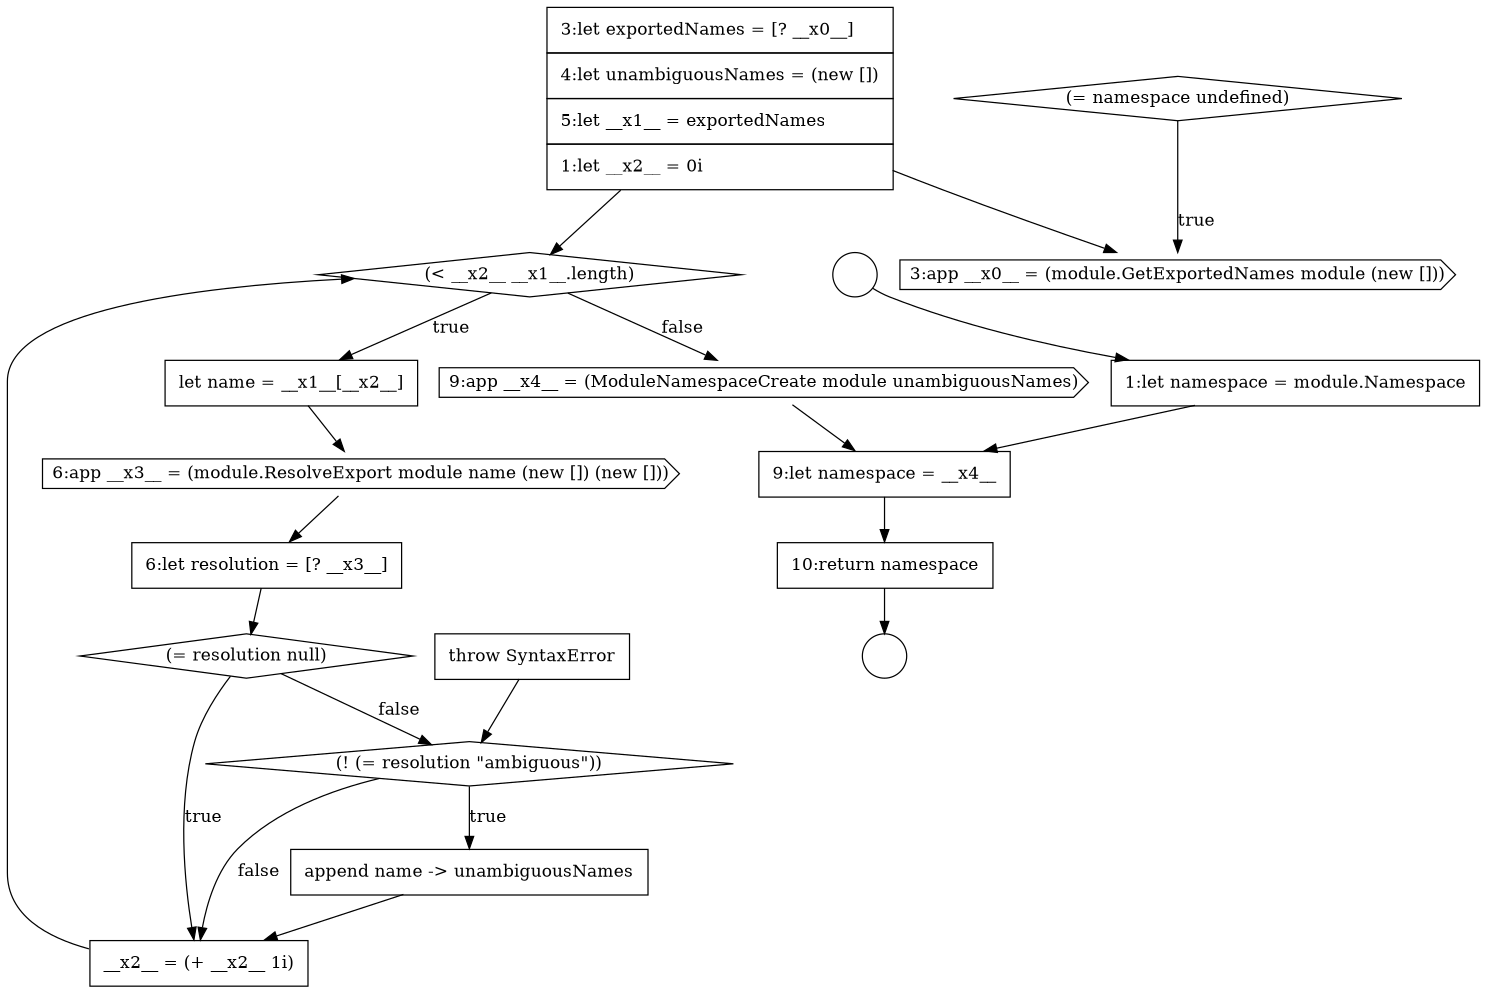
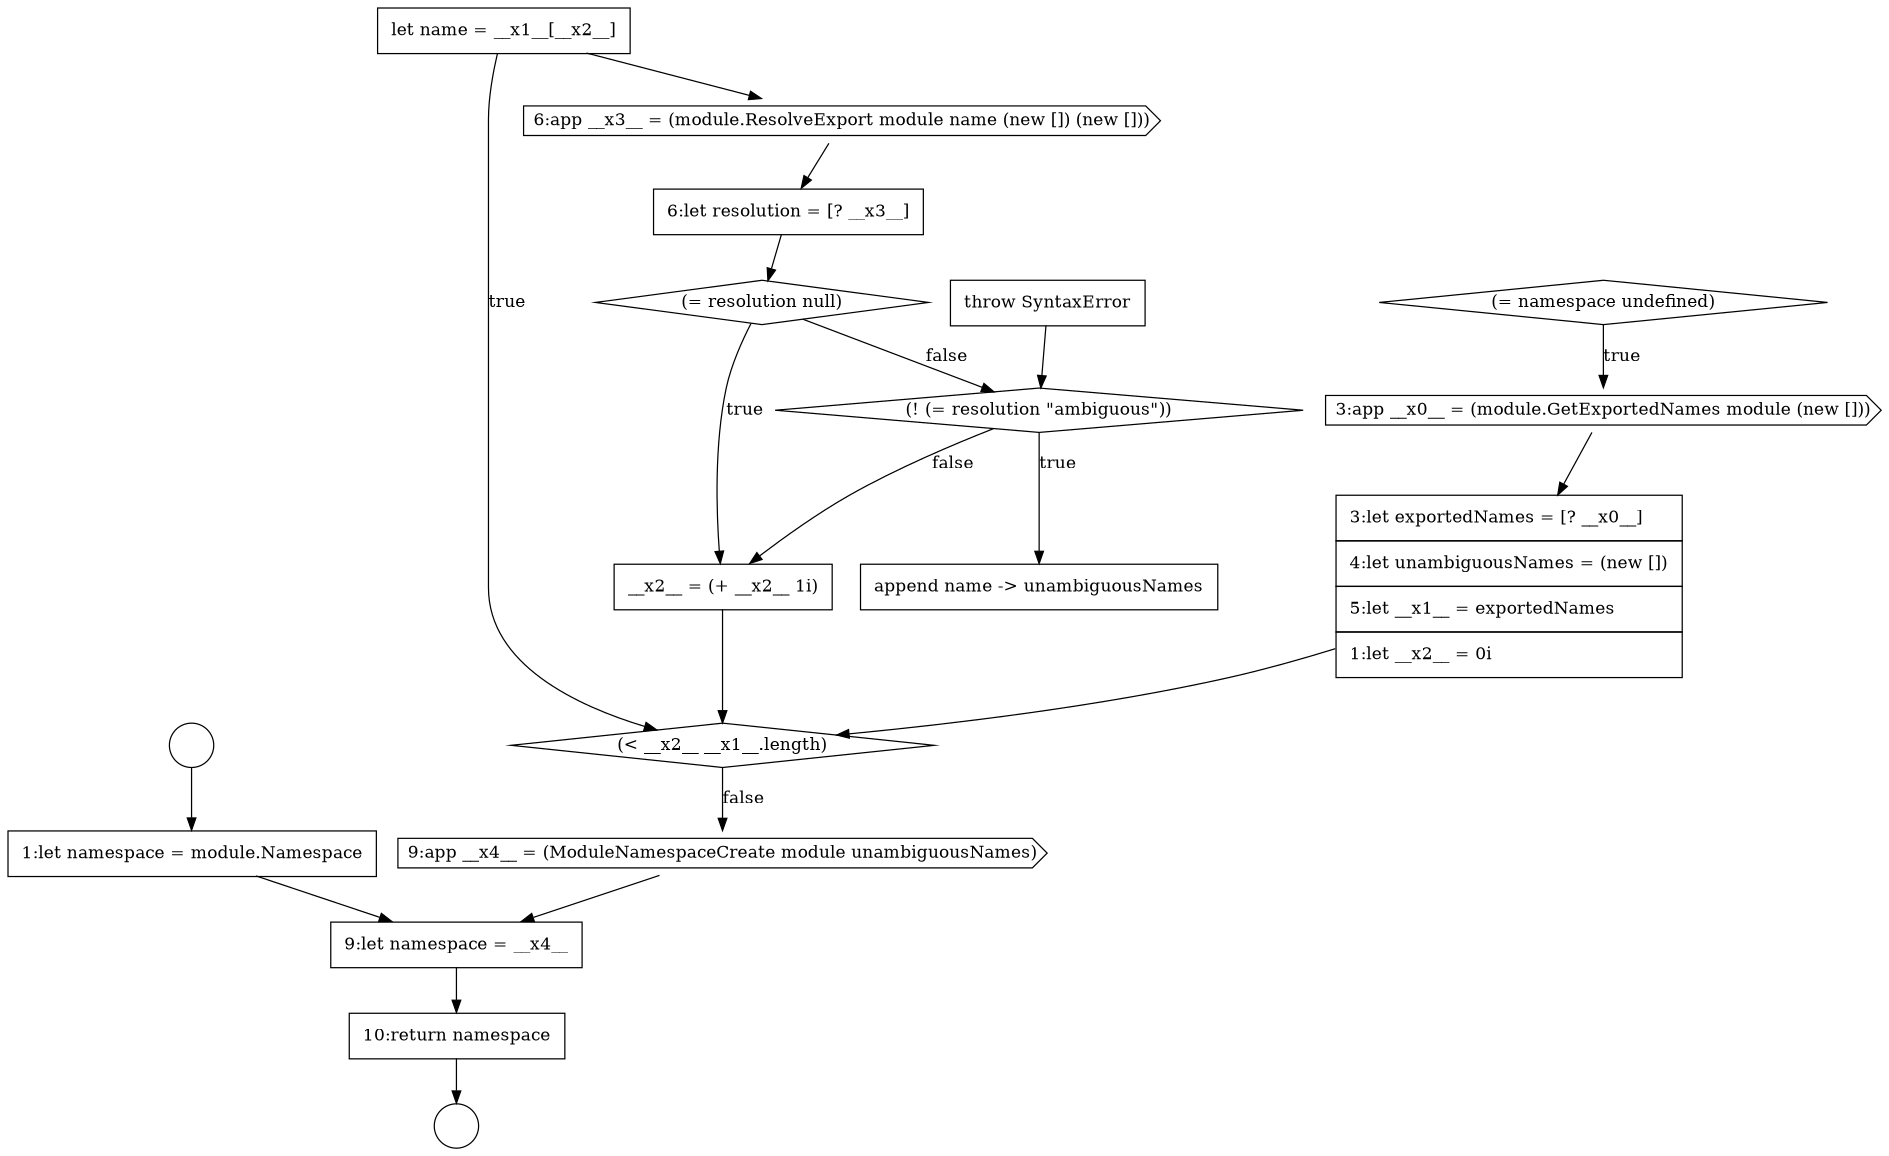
edge "3:let exportedNames = [? __x0__]" -> "3:app __x0__ = (module.GetExportedNames module (new []))": reversed
edge "(< __x2__ __x1__.length)" -> "let name = __x1__[__x2__]": reversed
edge "append name -> unambiguousNames" -> "__x2__ = (+ __x2__ 1i)": removed
